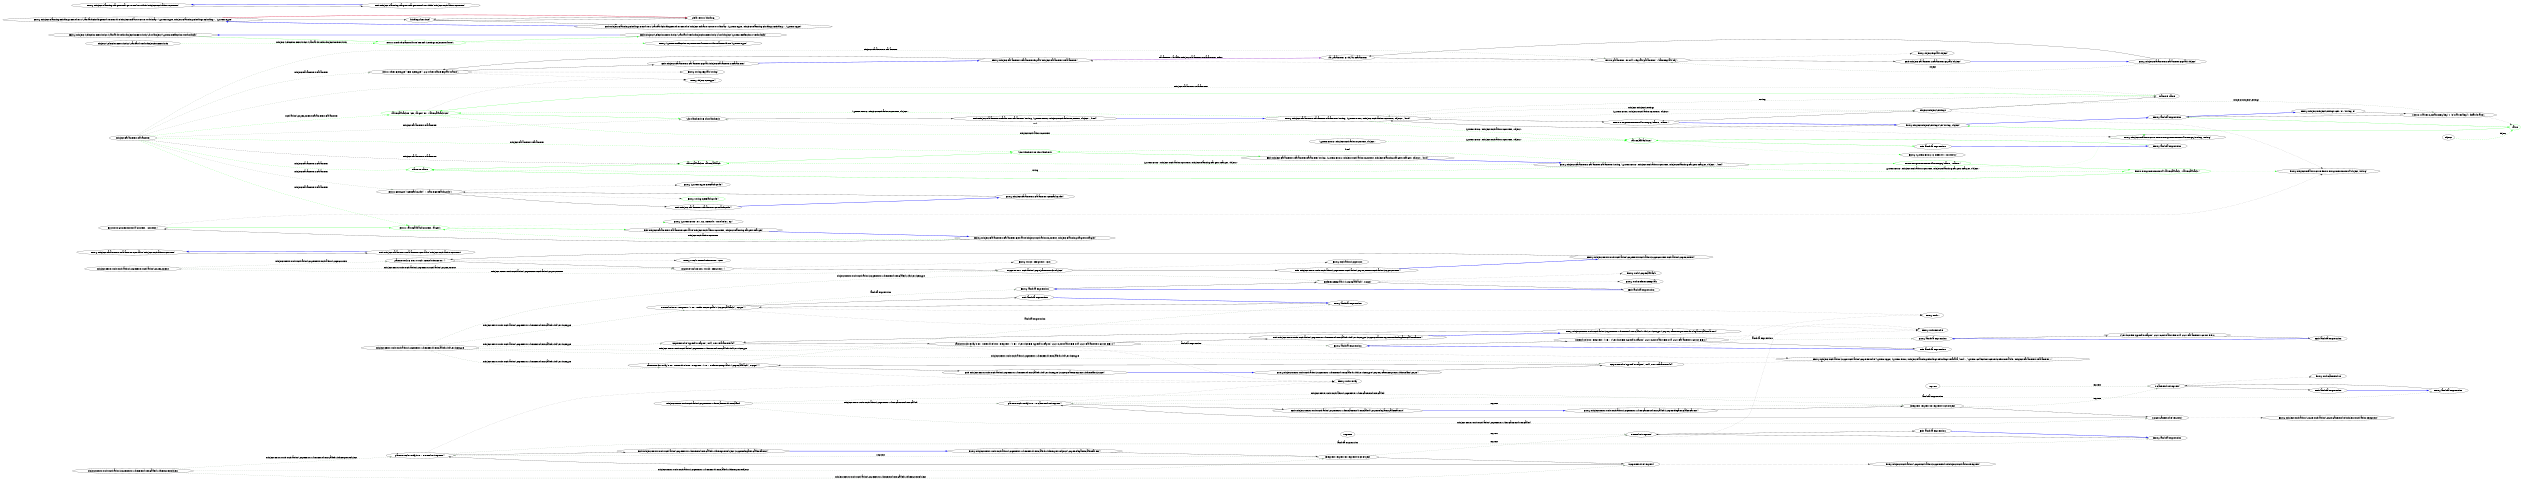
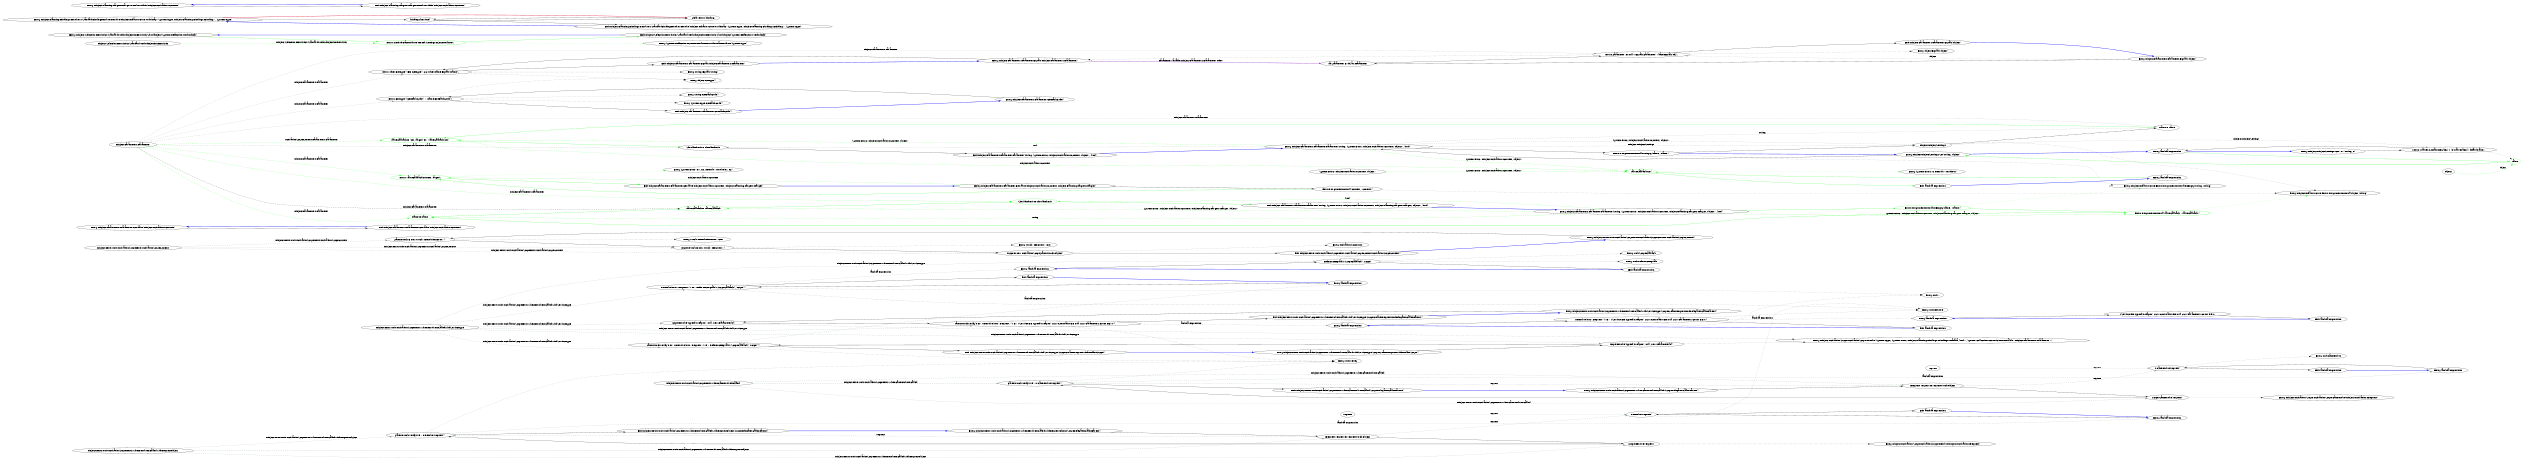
edge "ValueCallback = (ctx, target) => valueCallback(ctx)" -> "Entry object.GetType()": now "return GetType().GetHashCode() ^ Name.GetHashCode();" -> "Entry object.GetType()"
node "Entry string.GetHashCode()": color green -> black
